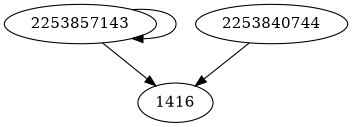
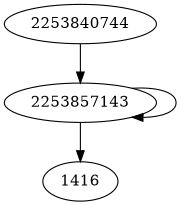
edge "2253840744" -> "1416": now "2253840744" -> "2253857143"
